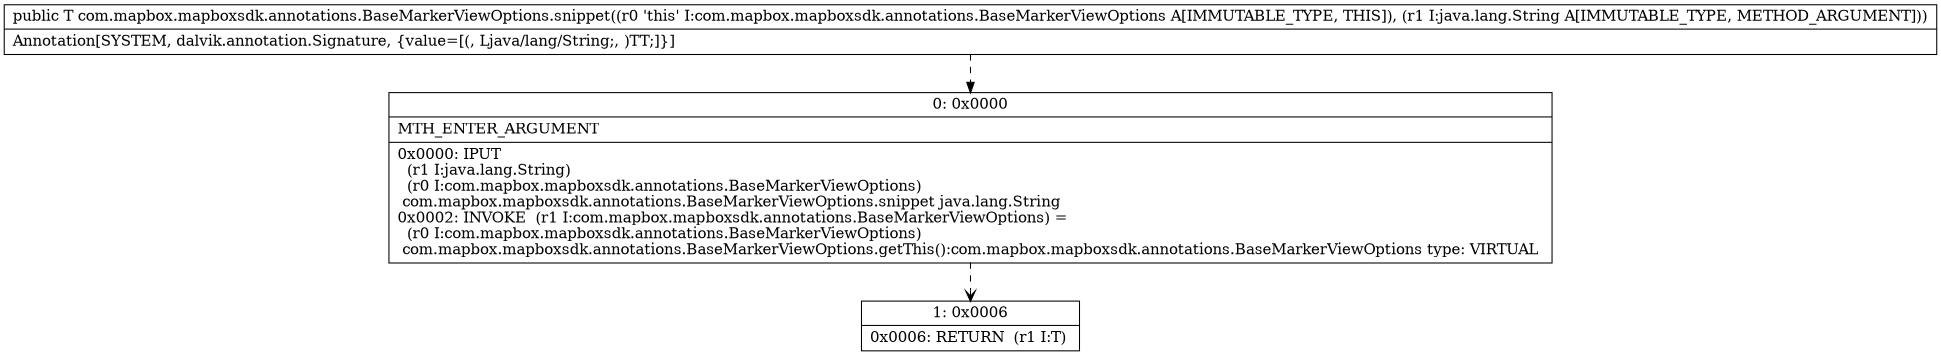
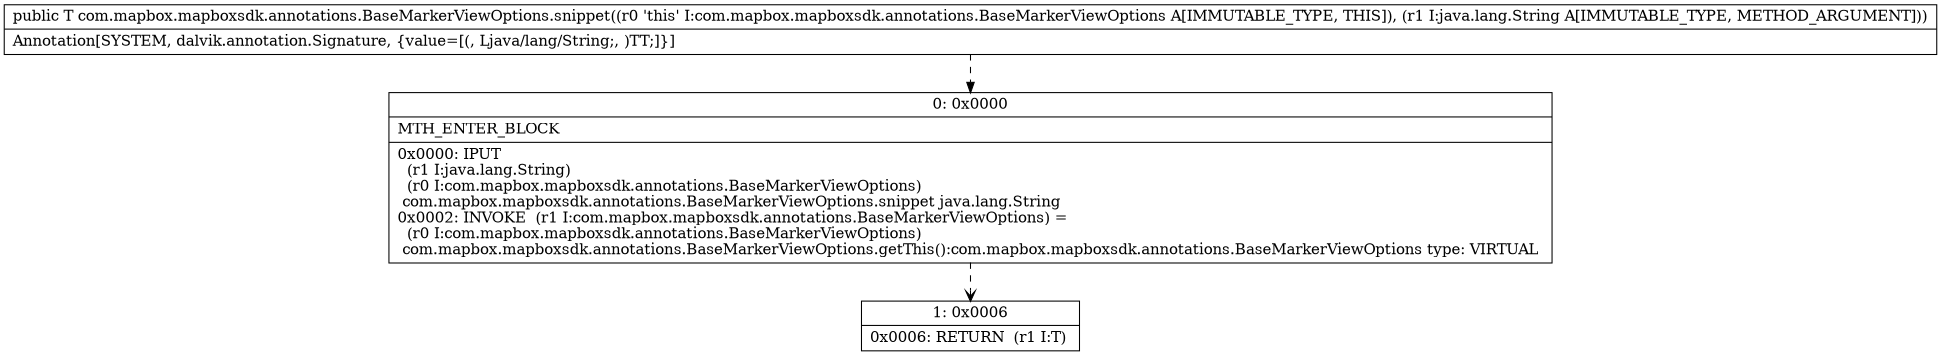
node "0: 0x0000": text "MTH_ENTER_ARGUMENT" -> "MTH_ENTER_BLOCK"
